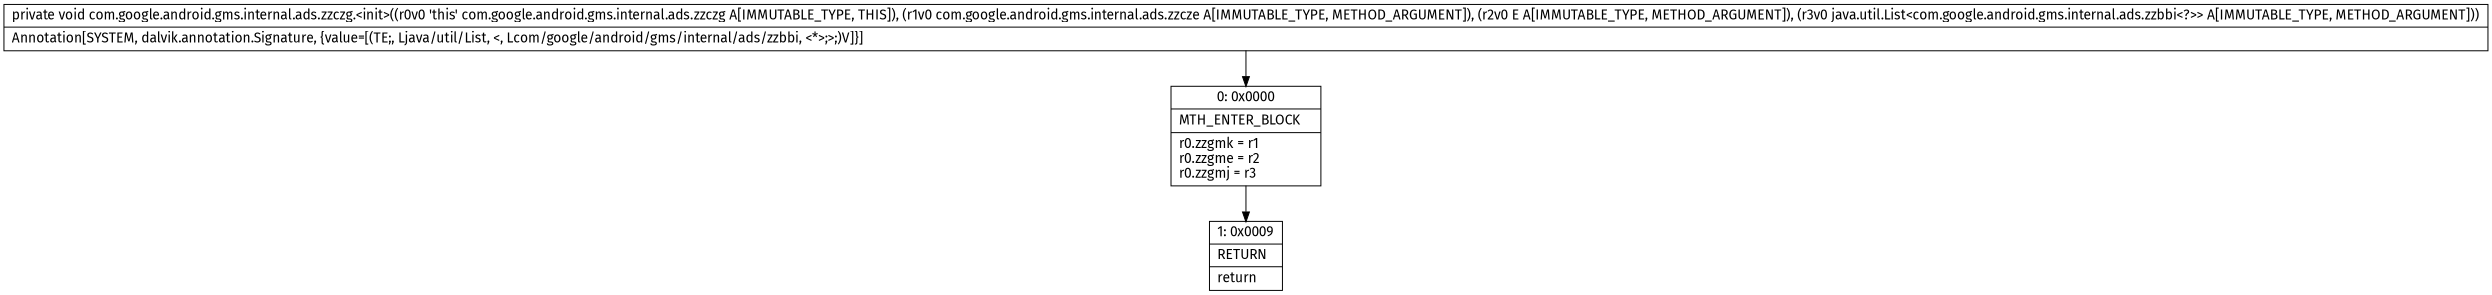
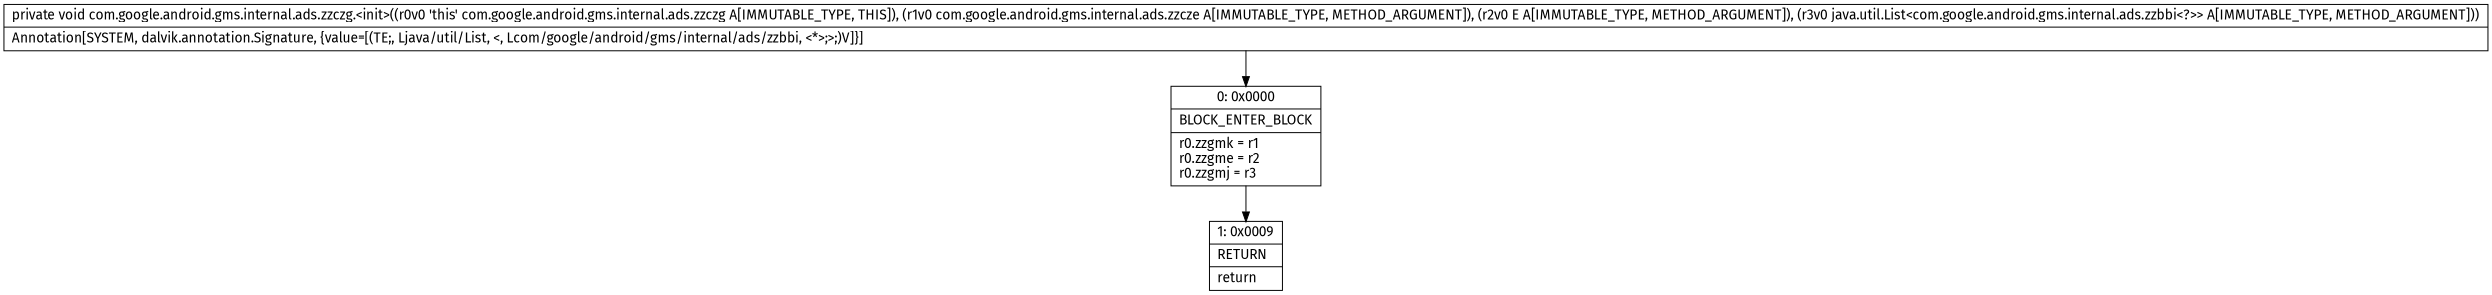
node "0: 0x0000": text "MTH_ENTER_BLOCK" -> "BLOCK_ENTER_BLOCK"
